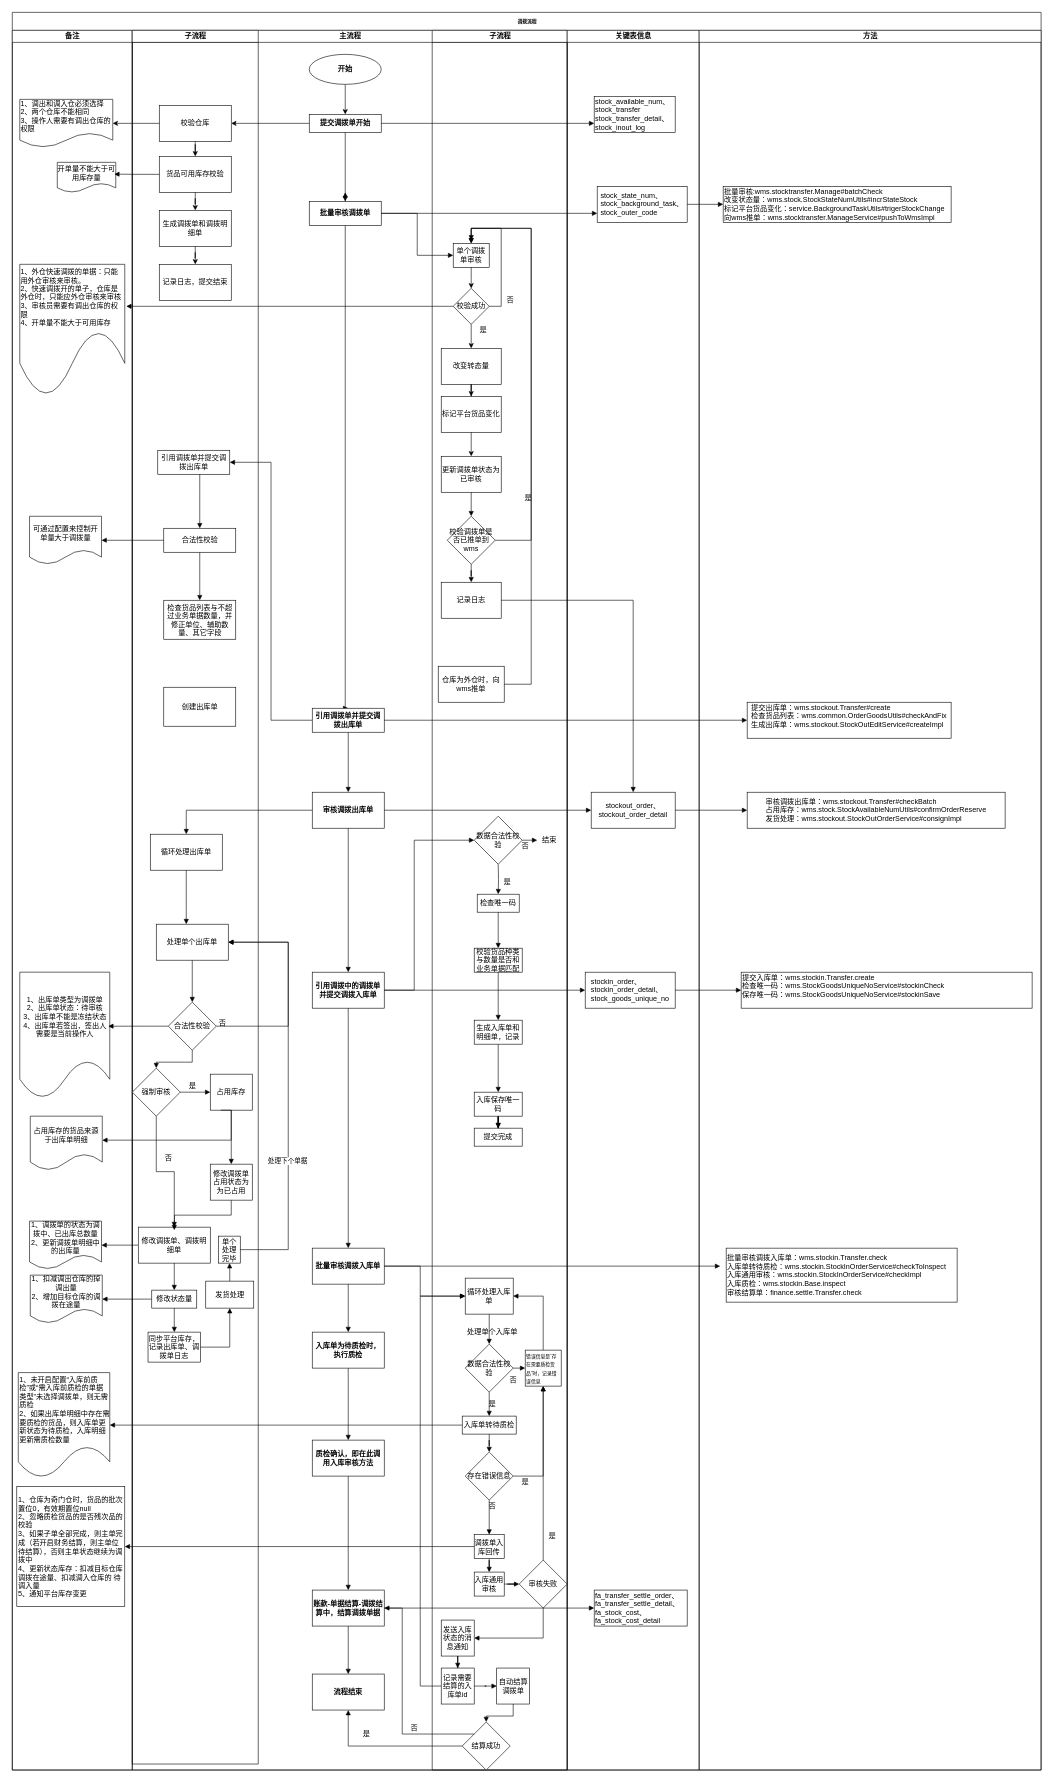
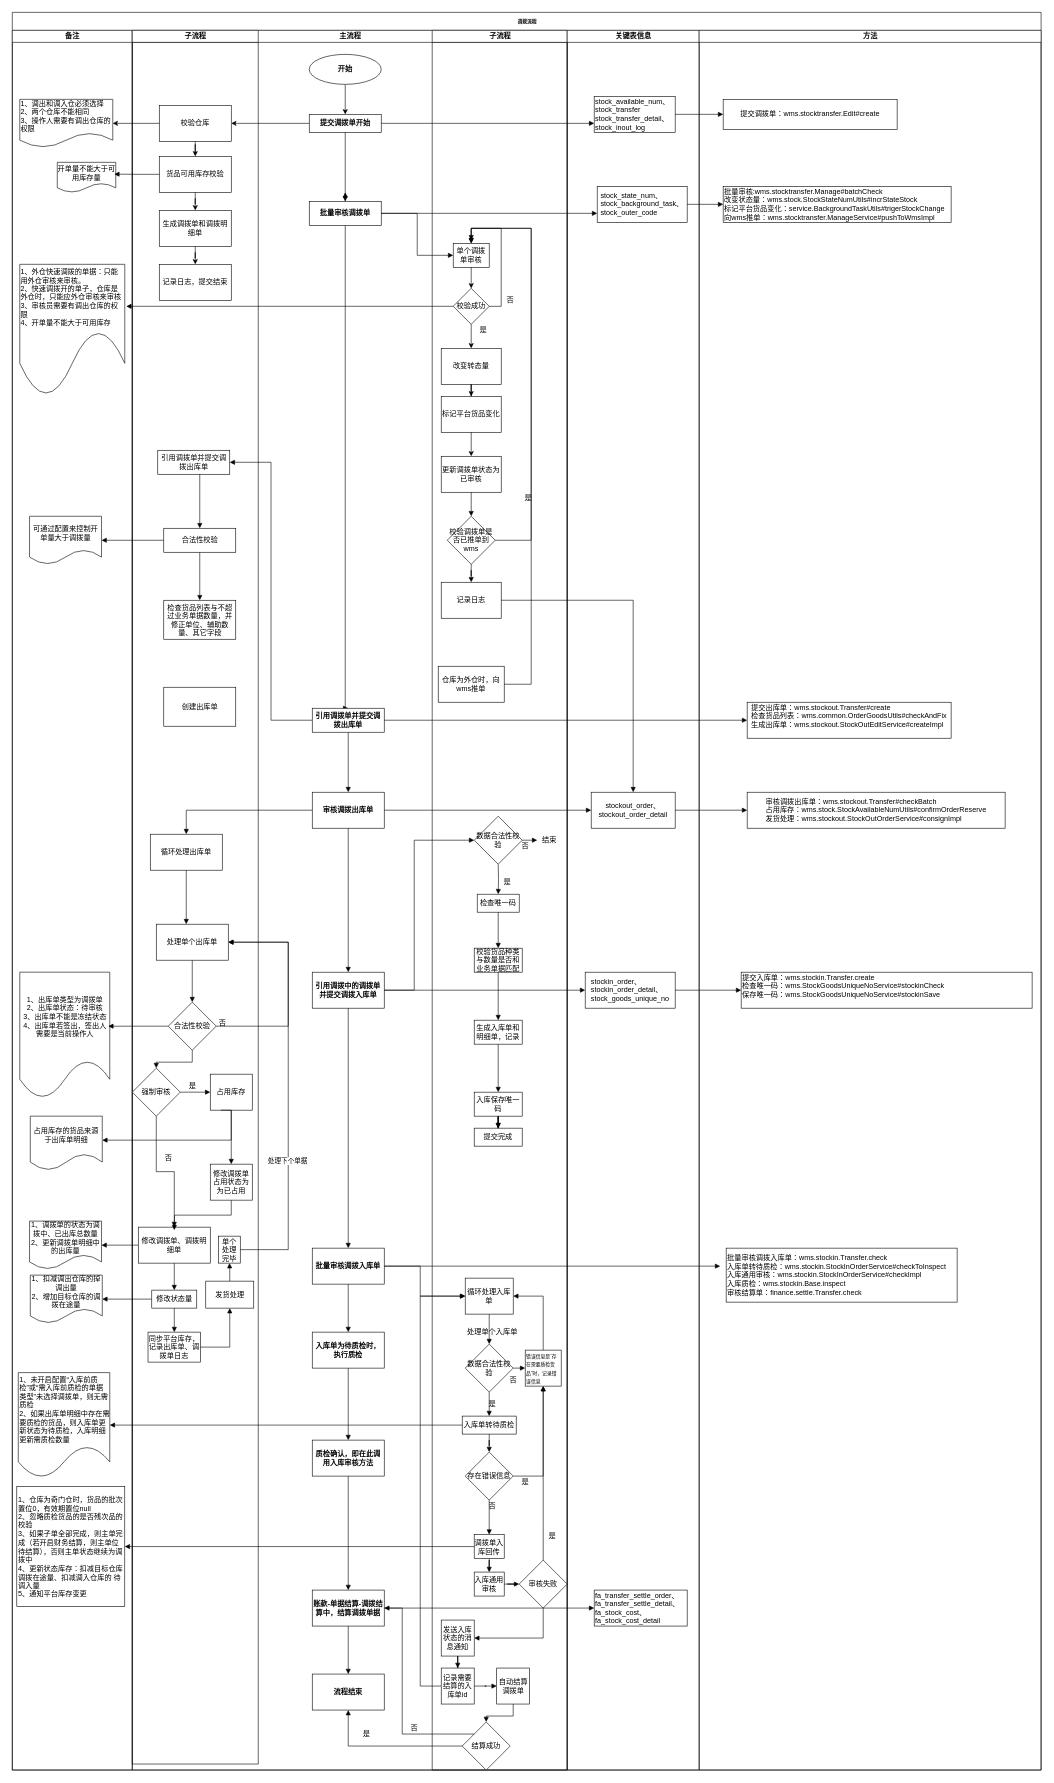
edge "stock_available_num、 stock_transfer stock_transfer_detail、 stock_inout_log" -> "提交调拨单：wms.stocktransfer.Edit#create": added
node "提交调拨单：wms.stocktransfer.Edit#create": added
